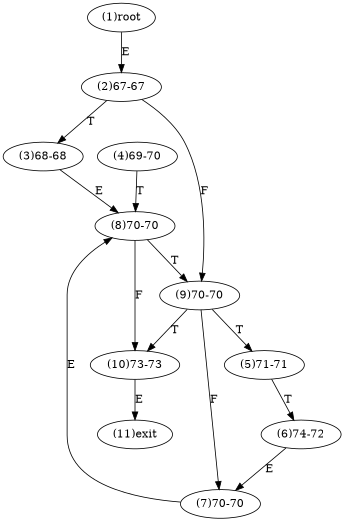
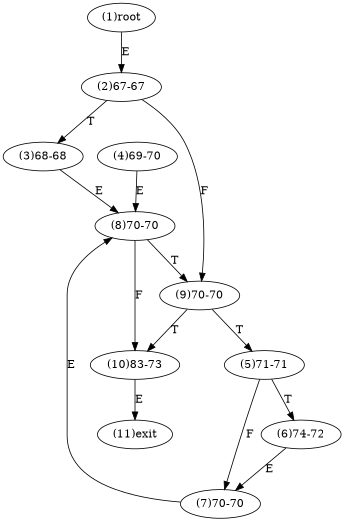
edge "(4)69-70" -> "(8)70-70": label "T" -> "E"
node "(10)73-73": label "(10)73-73" -> "(10)83-73"
edge "(9)70-70" -> "(7)70-70": now "(5)71-71" -> "(7)70-70"
